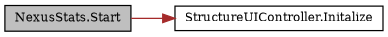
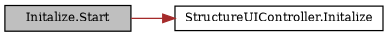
node "NexusStats.Start": label "NexusStats.Start" -> "Initalize.Start"
